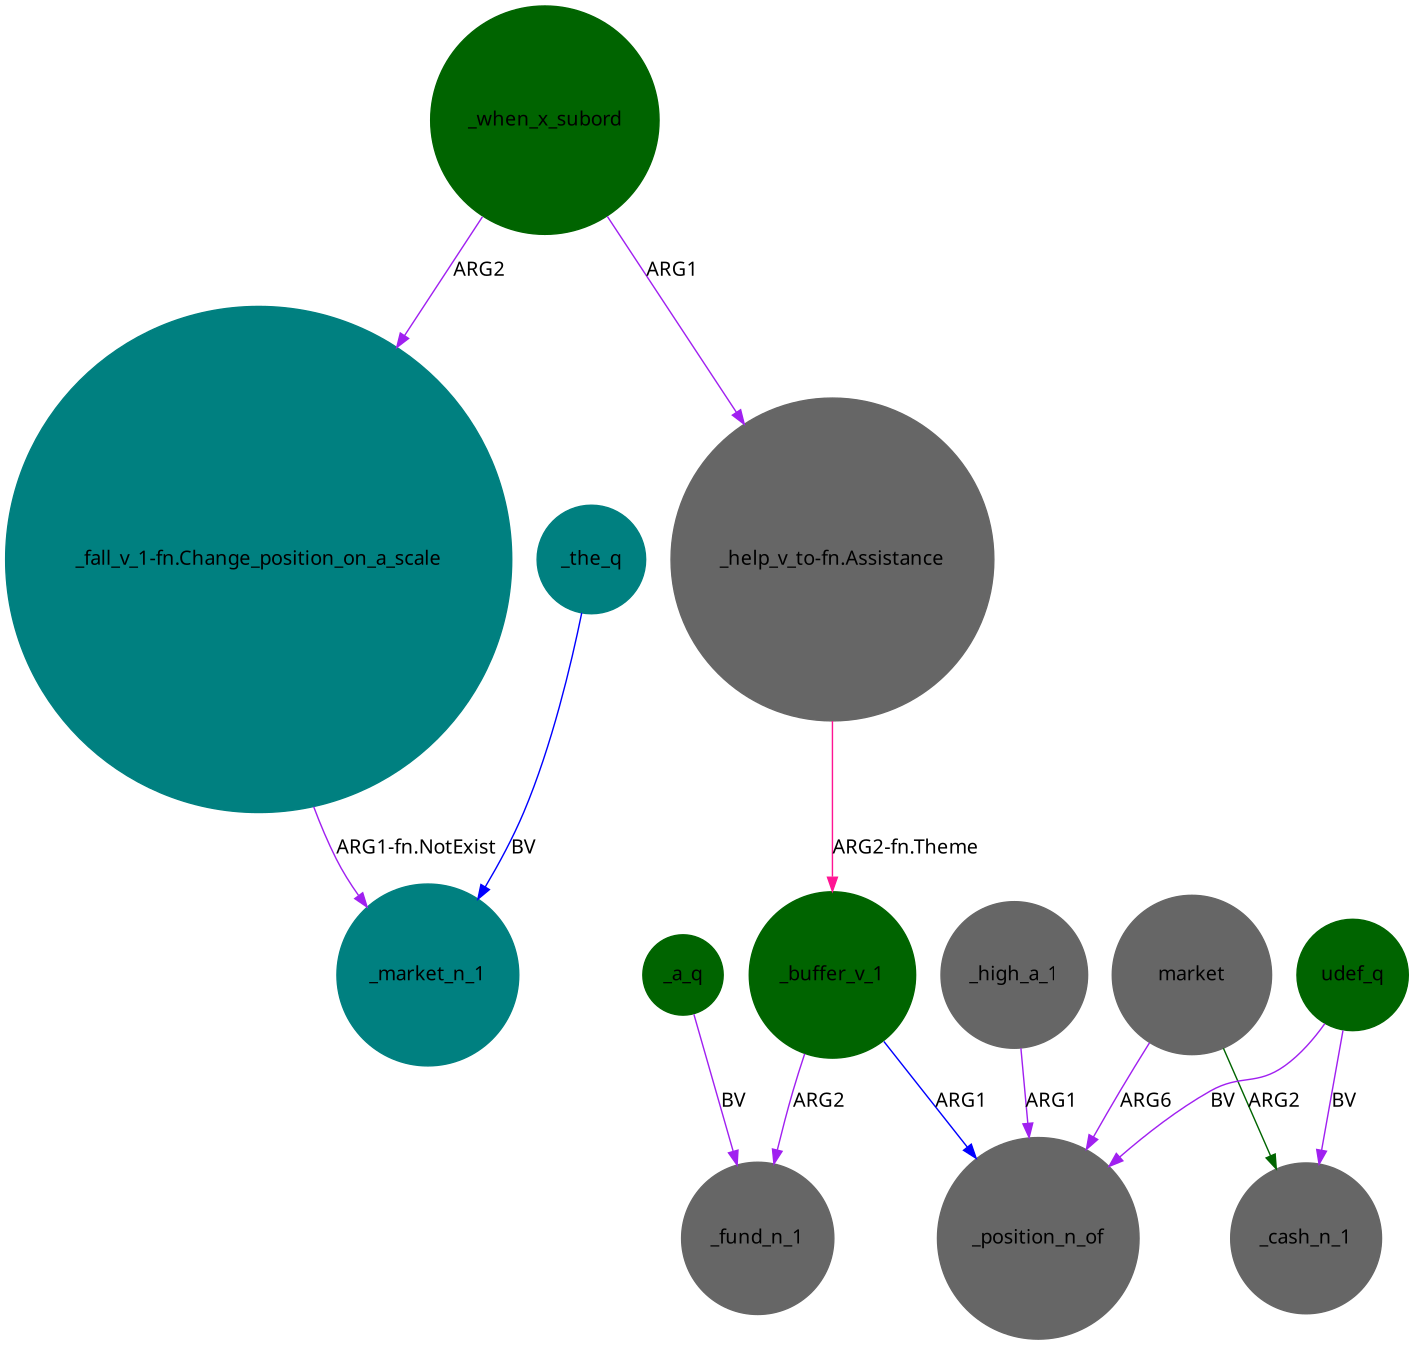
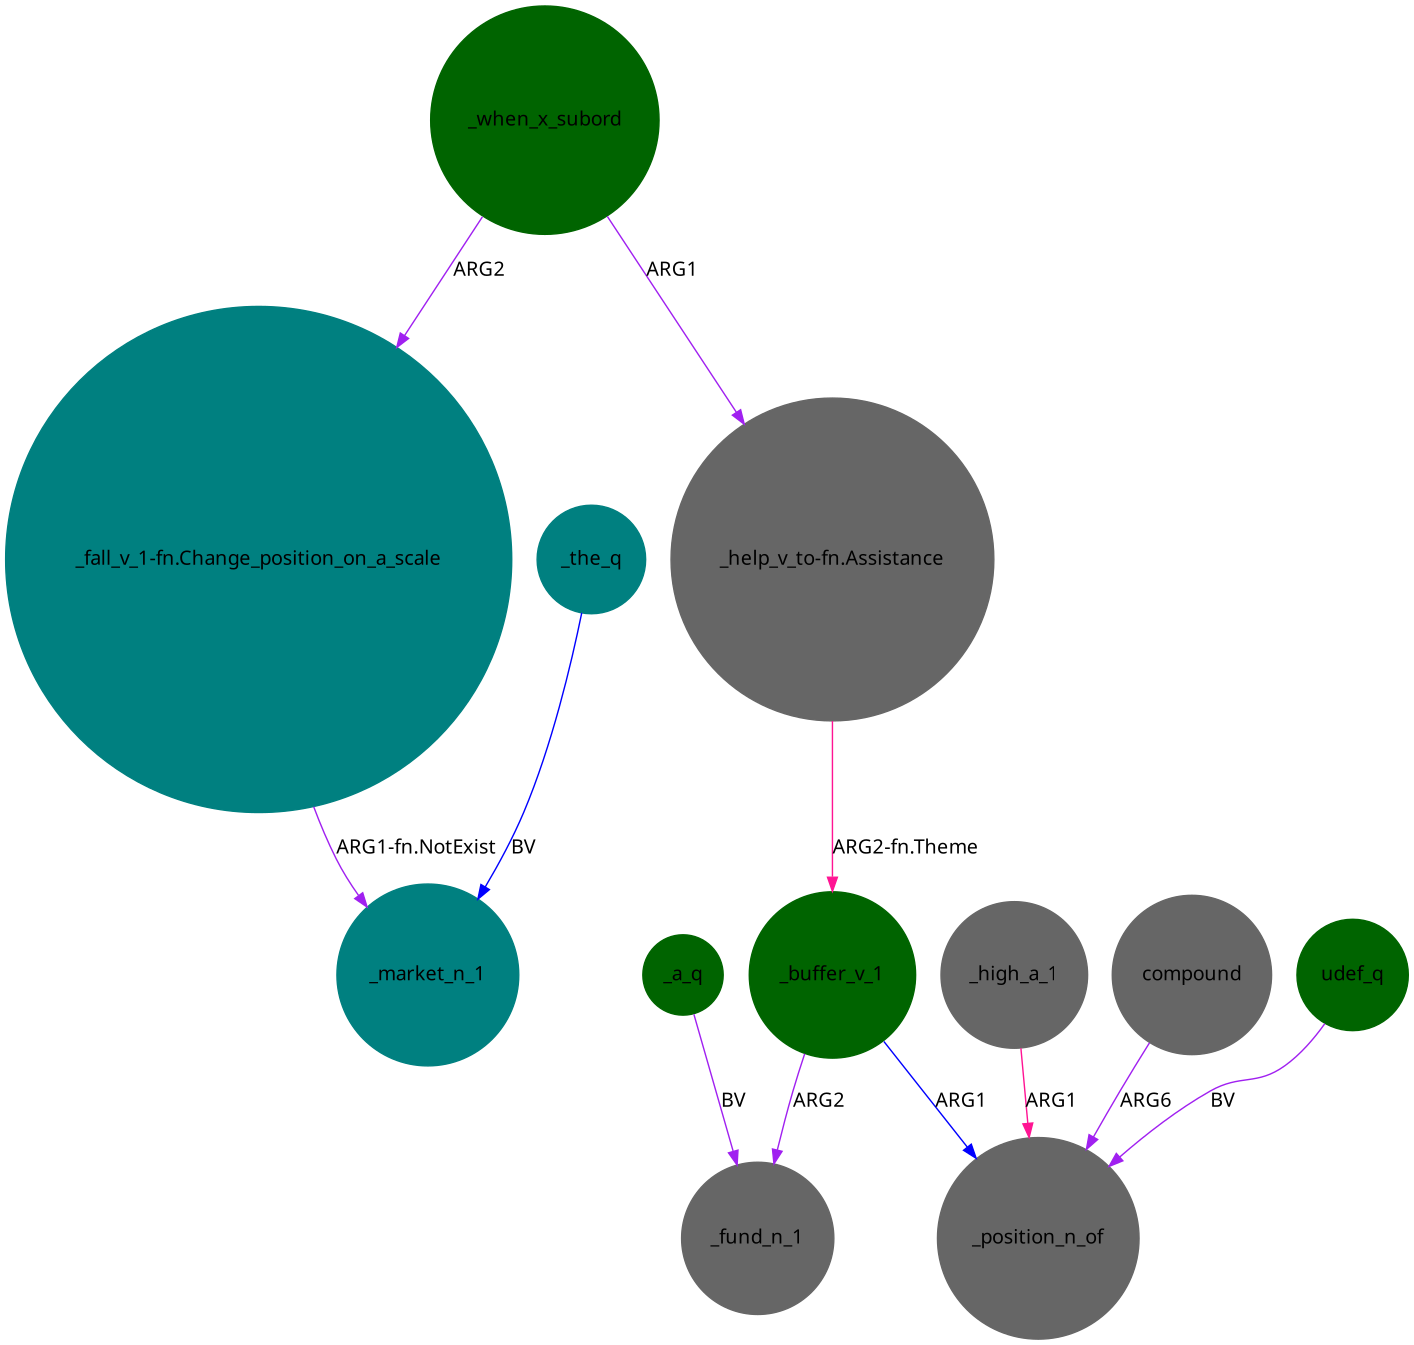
node "market": label "market" -> "compound"
edge "_high_a_1" -> "_position_n_of": color purple -> deeppink
node "_cash_n_1": removed
